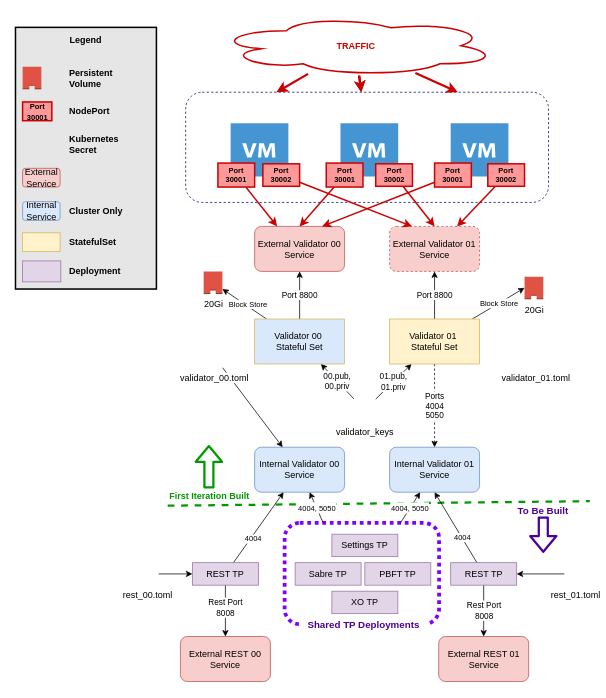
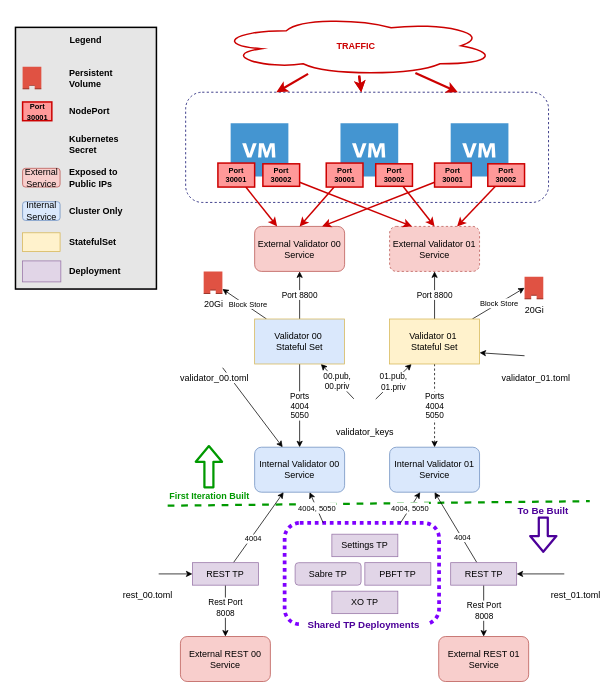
node "Exposed to Public IPs": added
edge "validator_01.toml" -> "Validator 01 Stateful Set": added
edge "Validator 00 Stateful Set" -> "Internal Validator 00 Service": added, label "Ports 4004 5050"
node "Sabre TP": shape rectangle -> rounded rectangle
